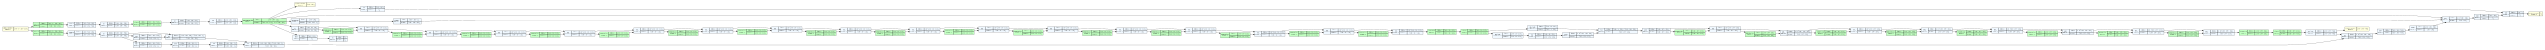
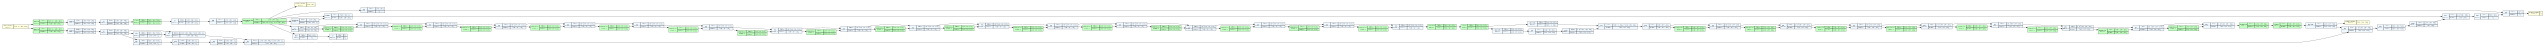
edge "RandomMasking" -> "mul": now "RandomMasking" -> "repeat"
